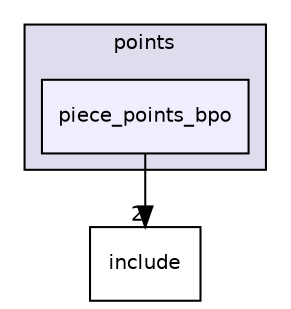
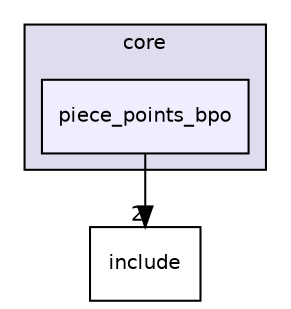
cluster "points": label "points" -> "core"
